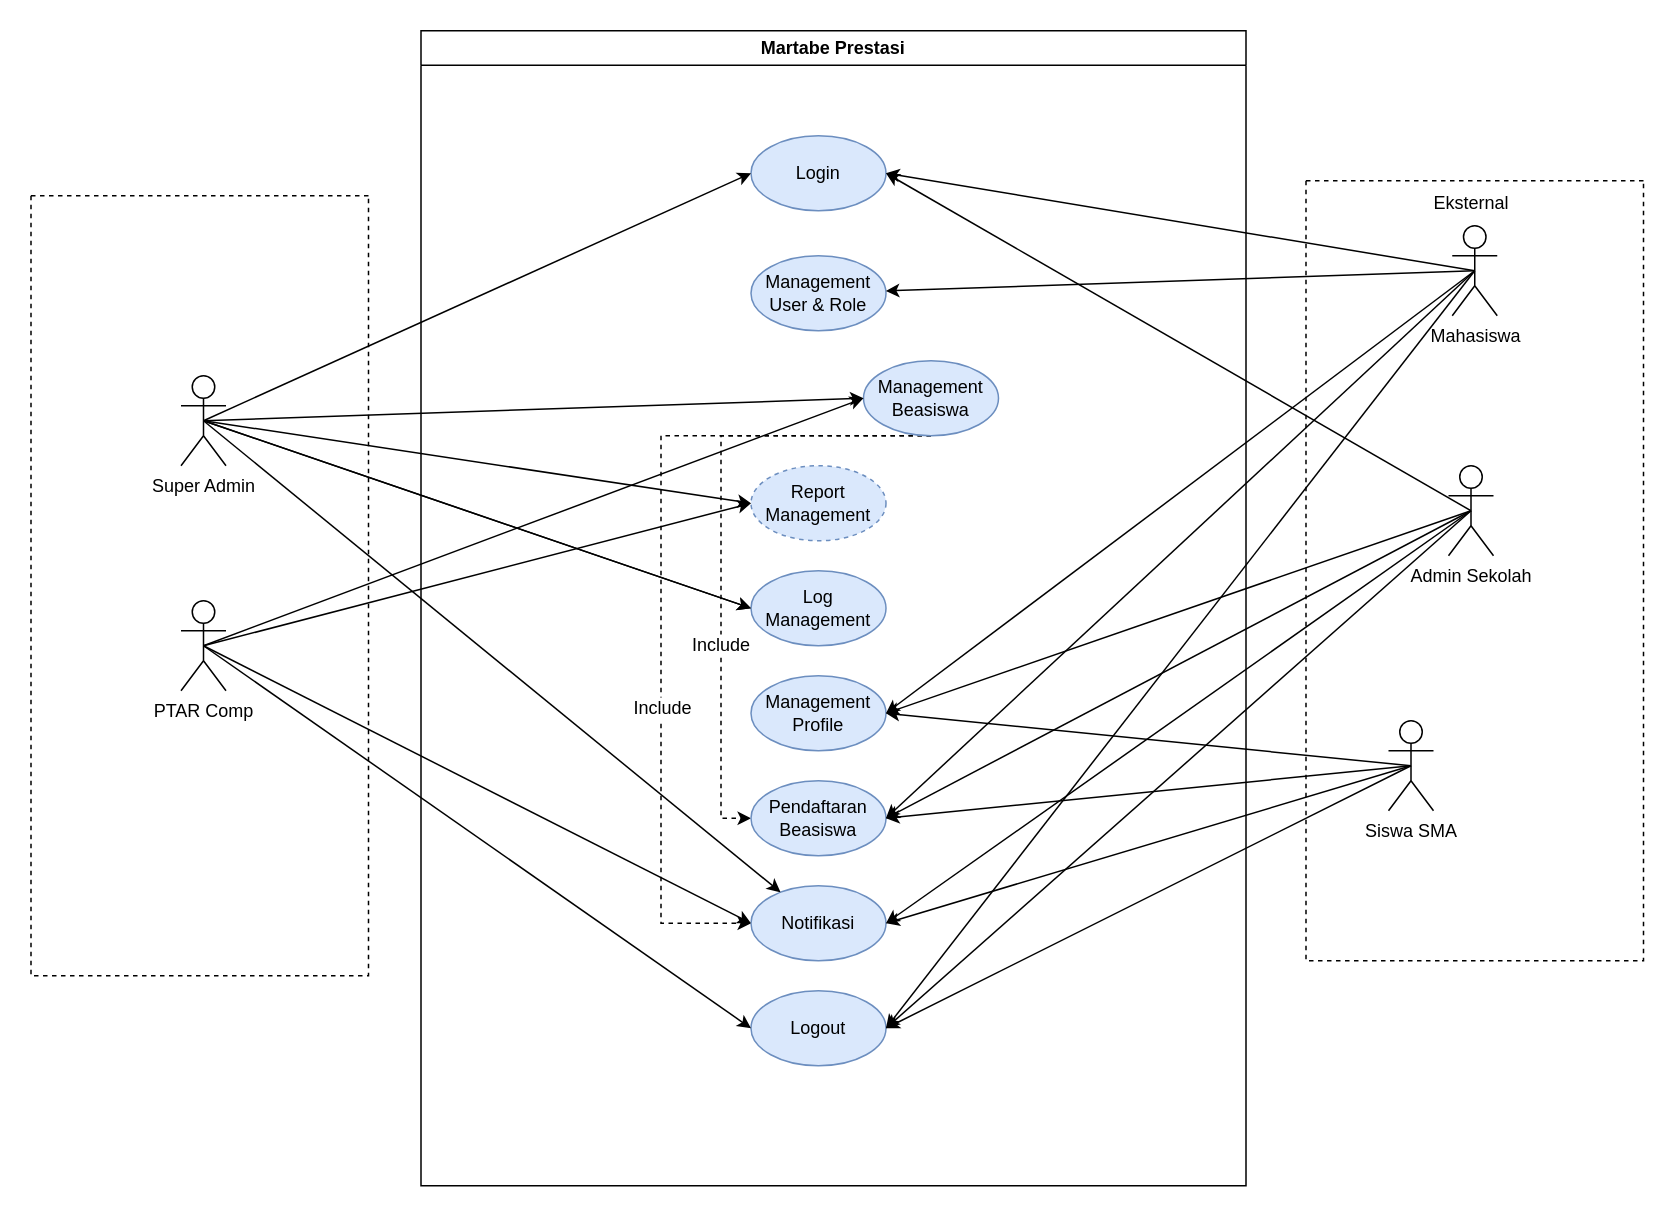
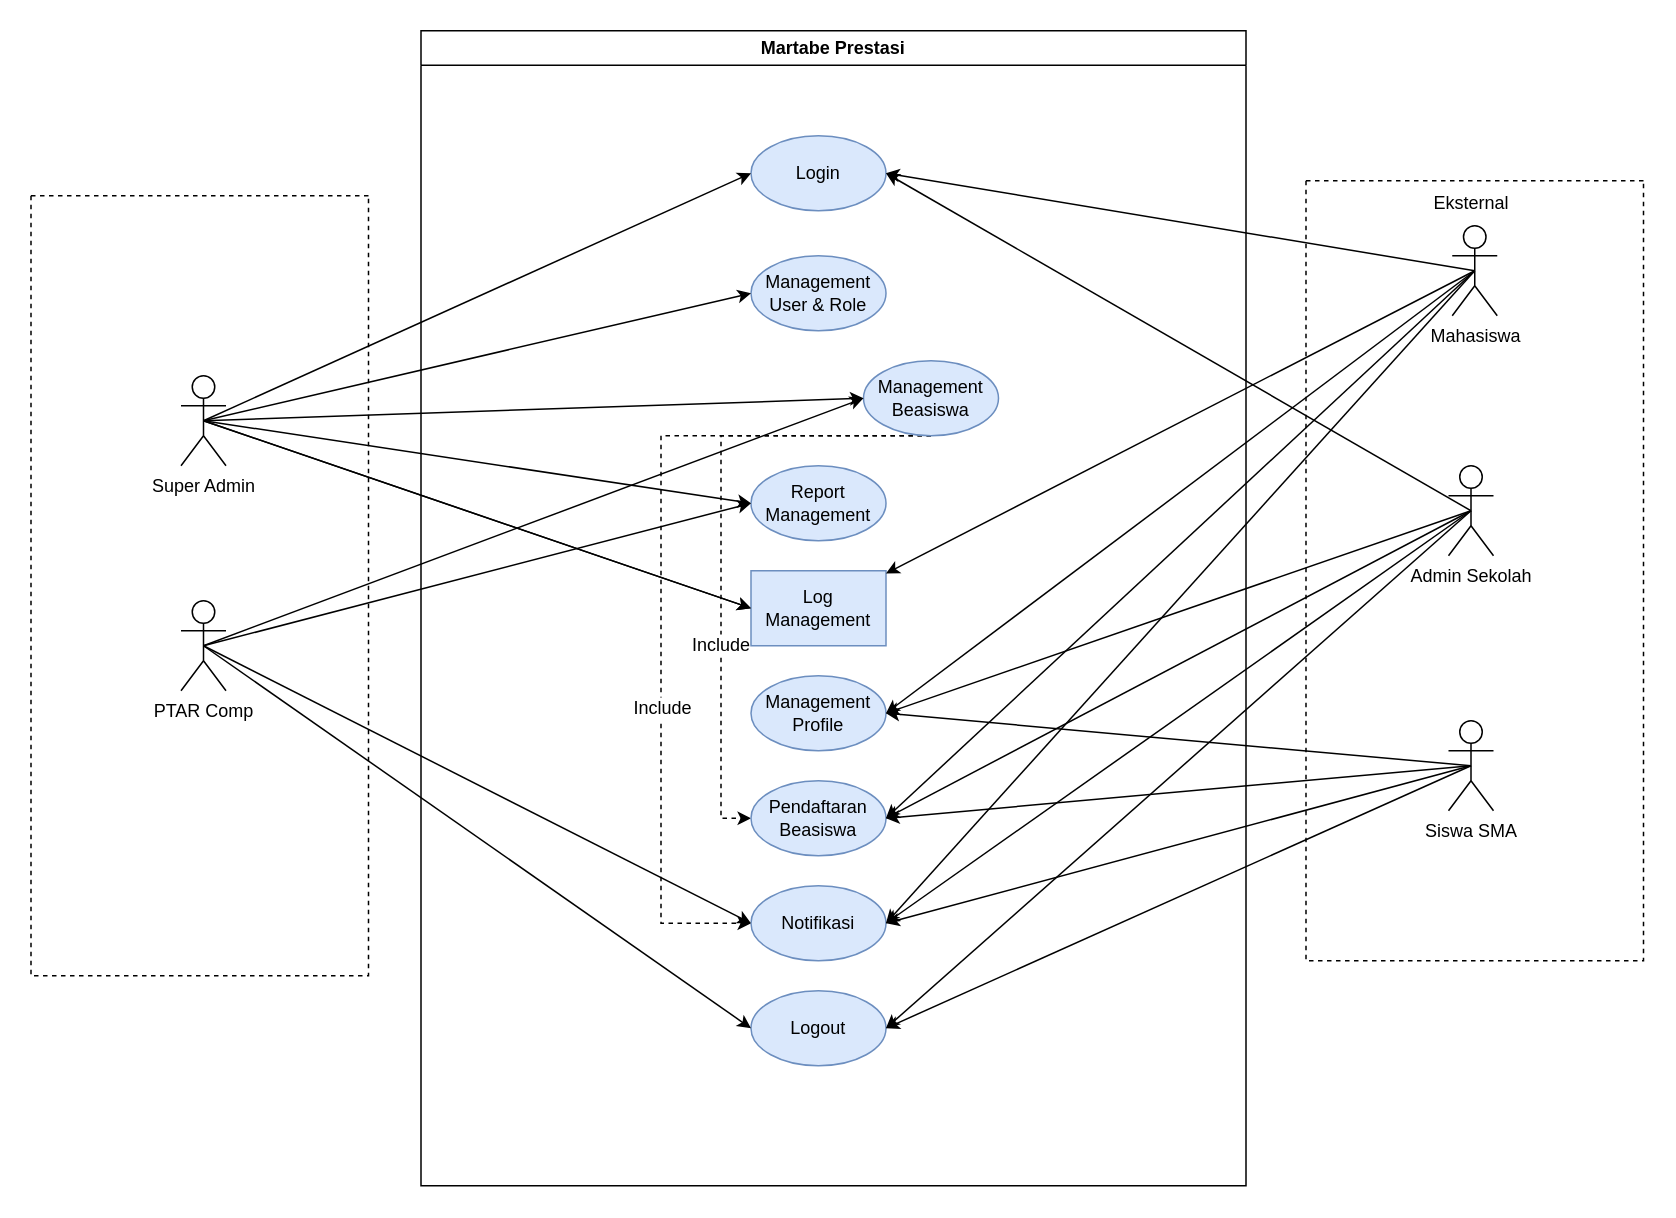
edge "Mahasiswa" -> "Management User & Role": now "Mahasiswa" -> "Notifikasi"
edge "Mahasiswa" -> "Logout": now "Mahasiswa" -> "Log Management"
node "Report Management": style dashed -> solid
node "Log Management": shape ellipse -> rectangle
edge "Super Admin" -> "Notifikasi": now "Super Admin" -> "Management User & Role"
node "Siswa SMA": moved (1411, 766) -> (1471, 766)
